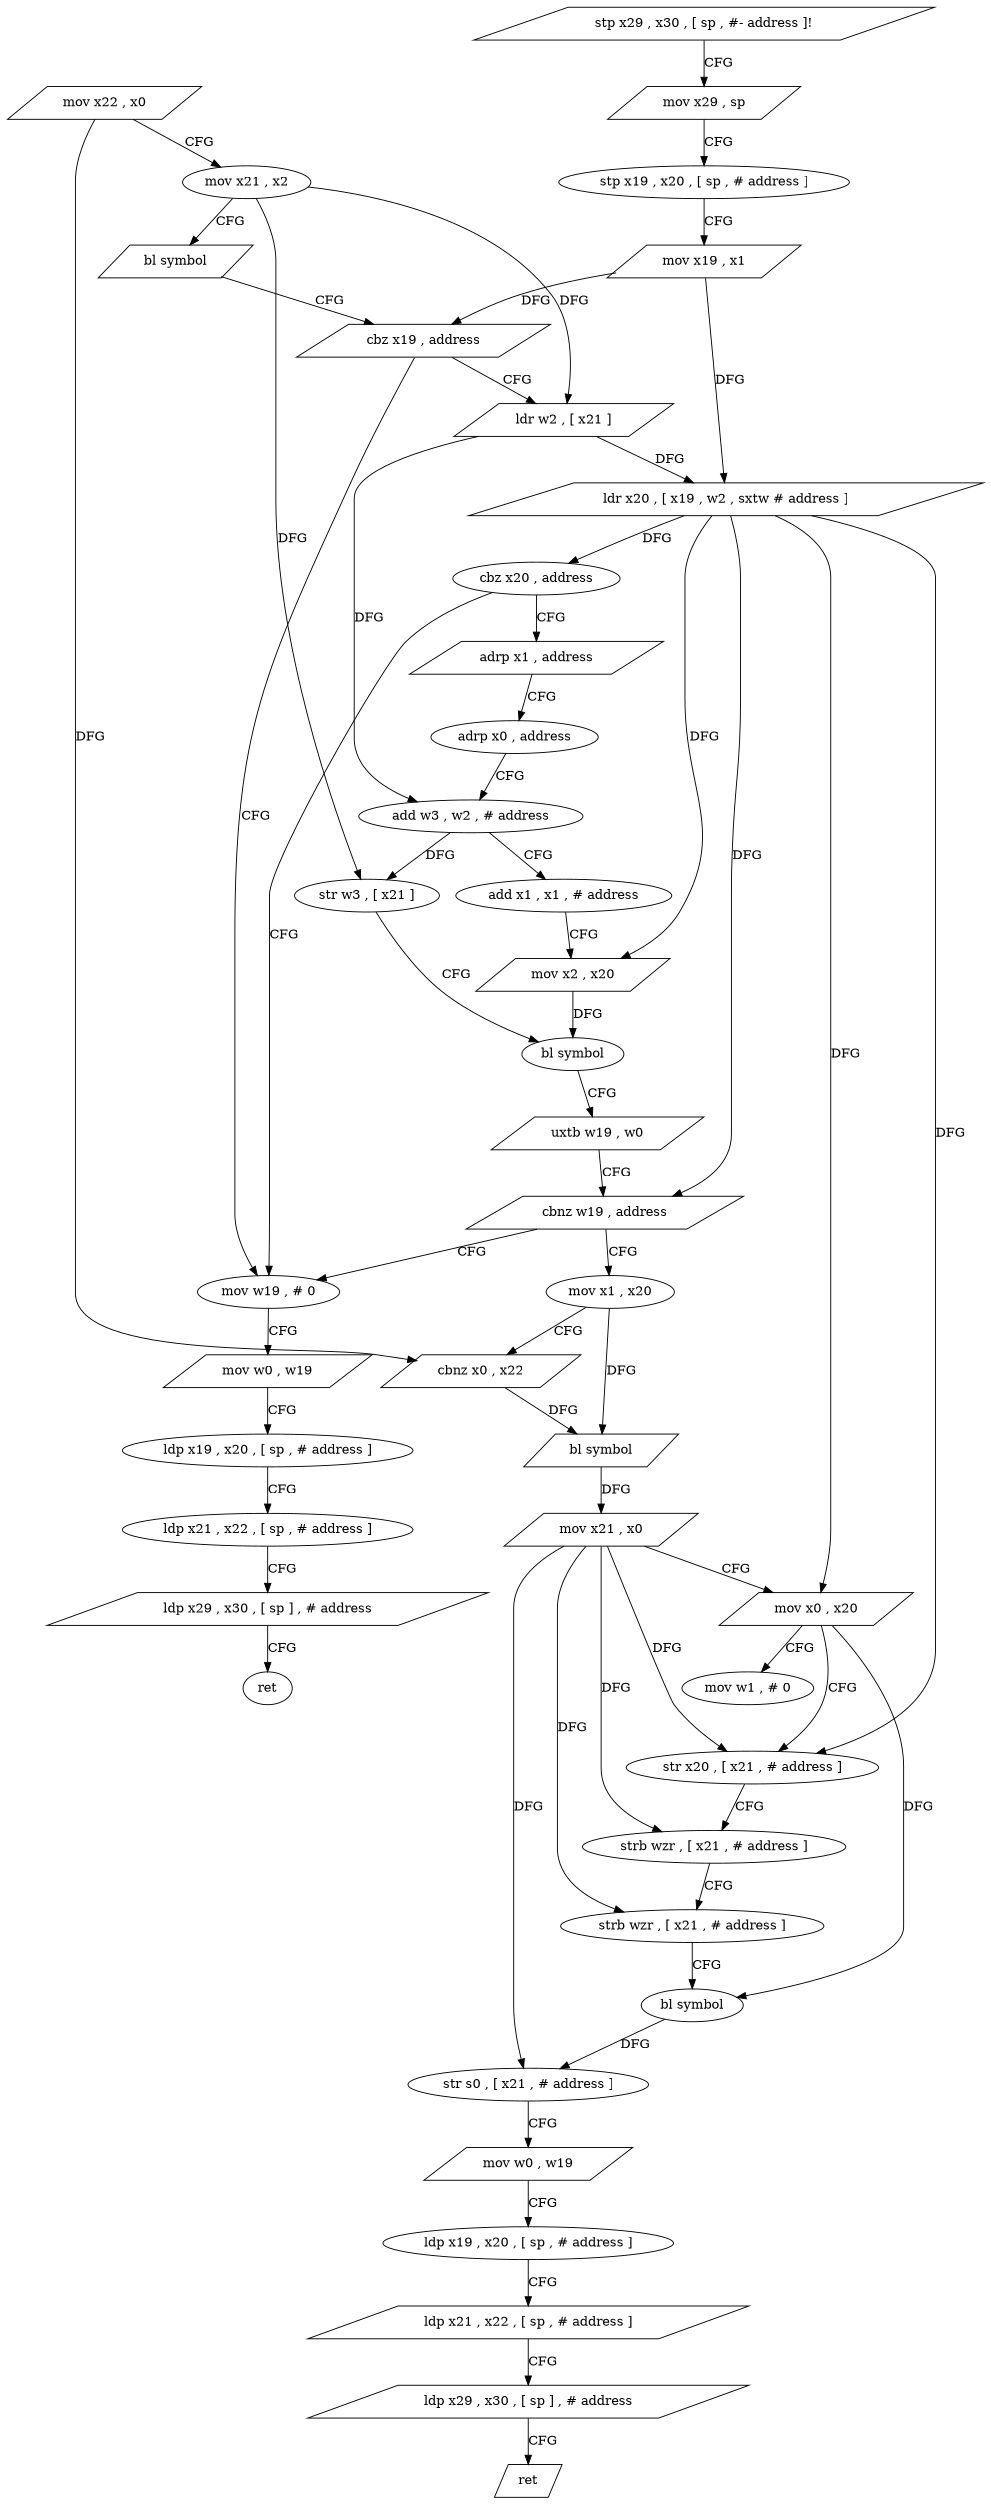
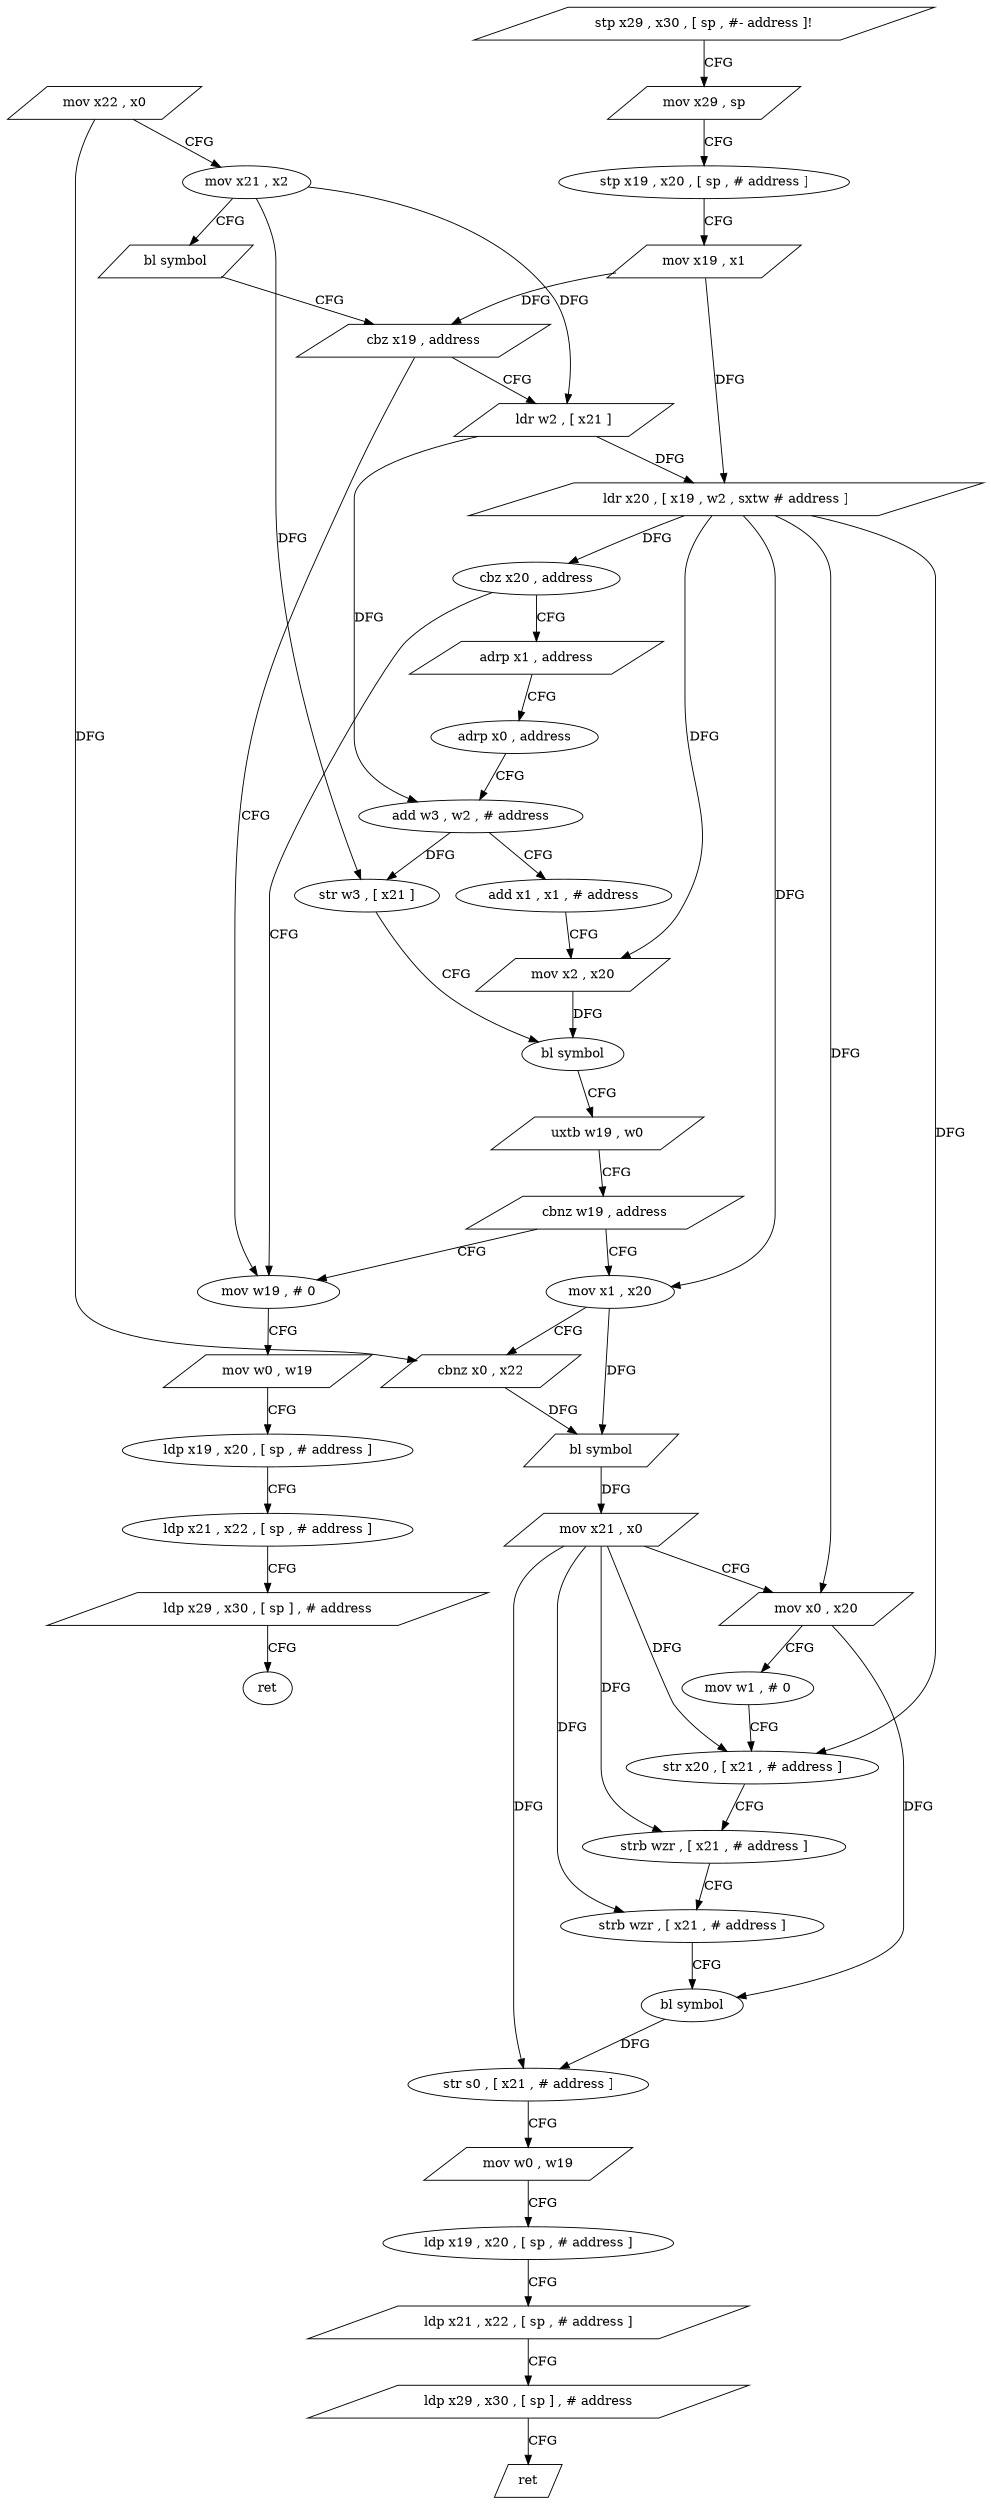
edge "ldr x20 , [ x19 , w2 , sxtw # address ]" -> "cbnz w19 , address": now "ldr x20 , [ x19 , w2 , sxtw # address ]" -> "mov x1 , x20"
edge "mov x0 , x20" -> "str x20 , [ x21 , # address ]": now "mov w1 , # 0" -> "str x20 , [ x21 , # address ]"
